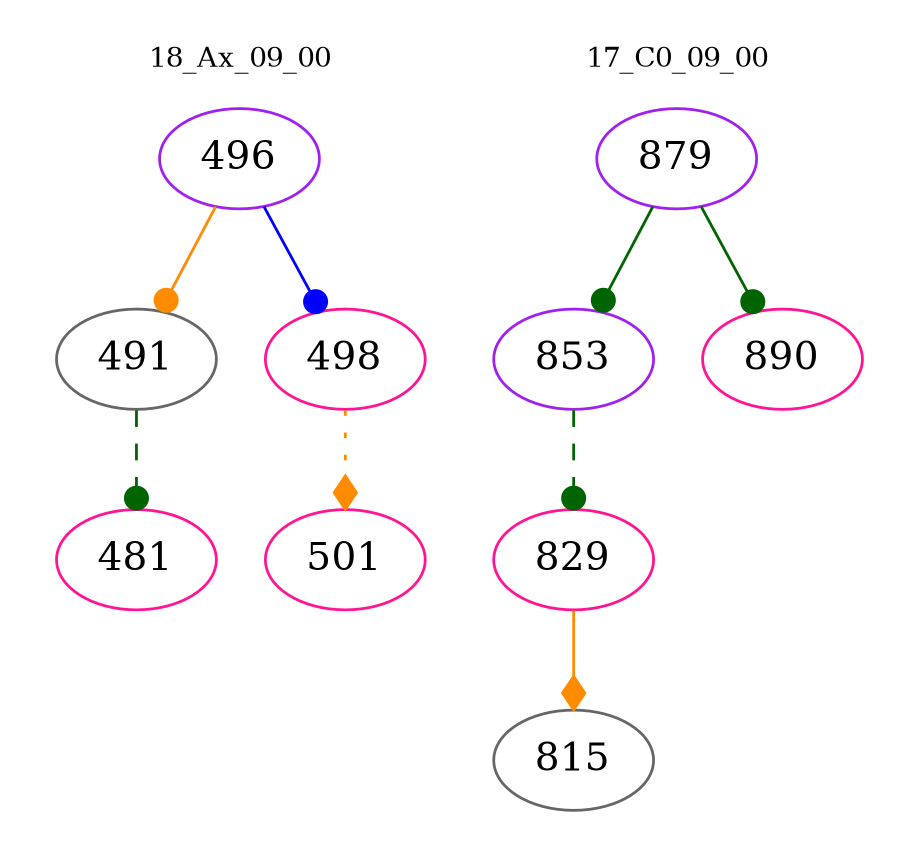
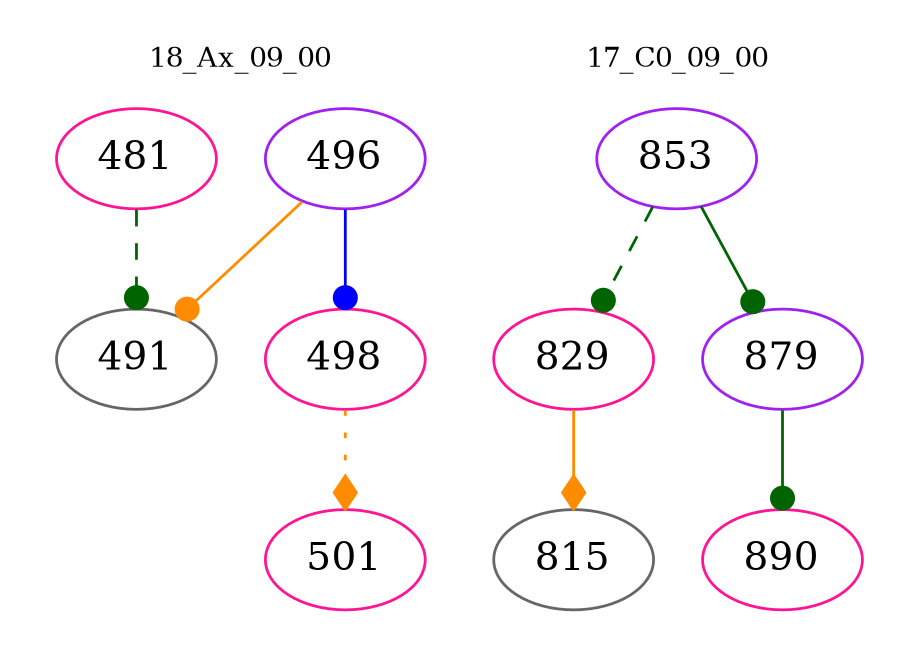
edge "879" -> "853": reversed
edge "491" -> "481": reversed
